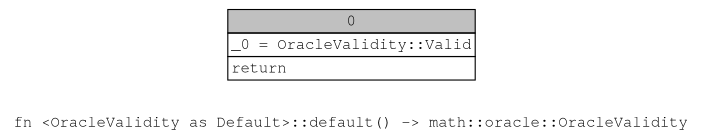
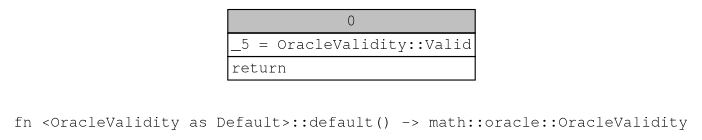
node "0": text "_0 = OracleValidity::Valid" -> "_5 = OracleValidity::Valid"
